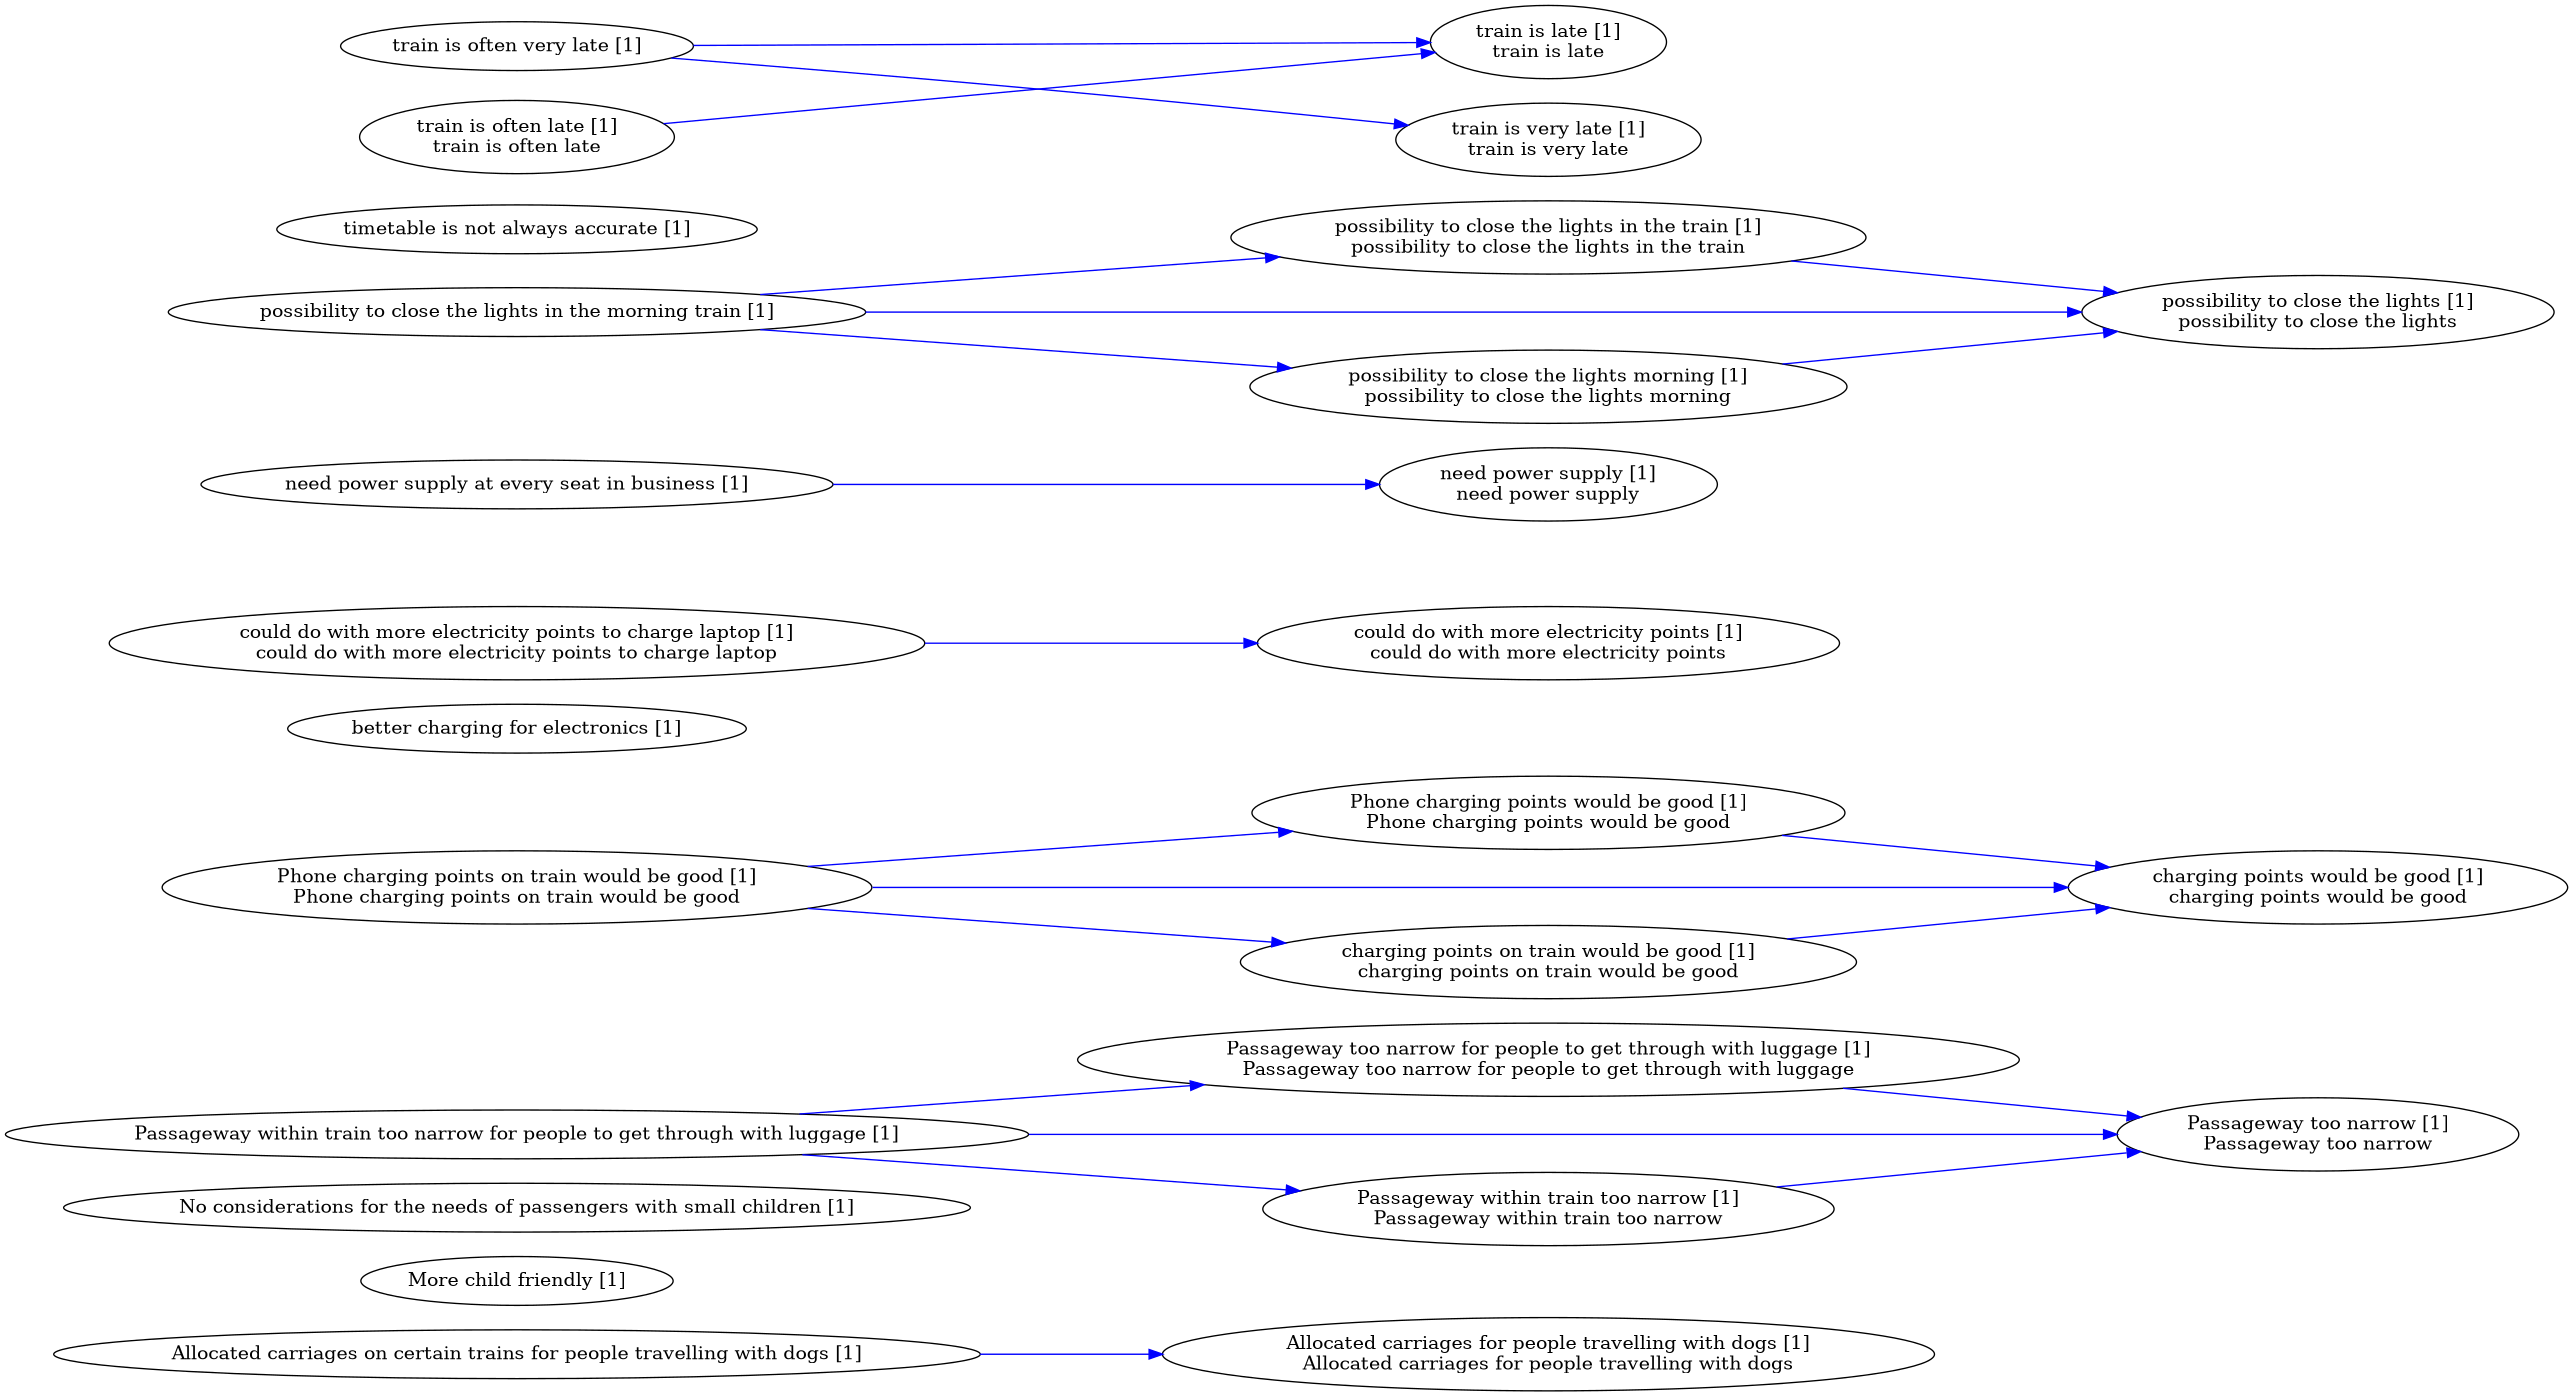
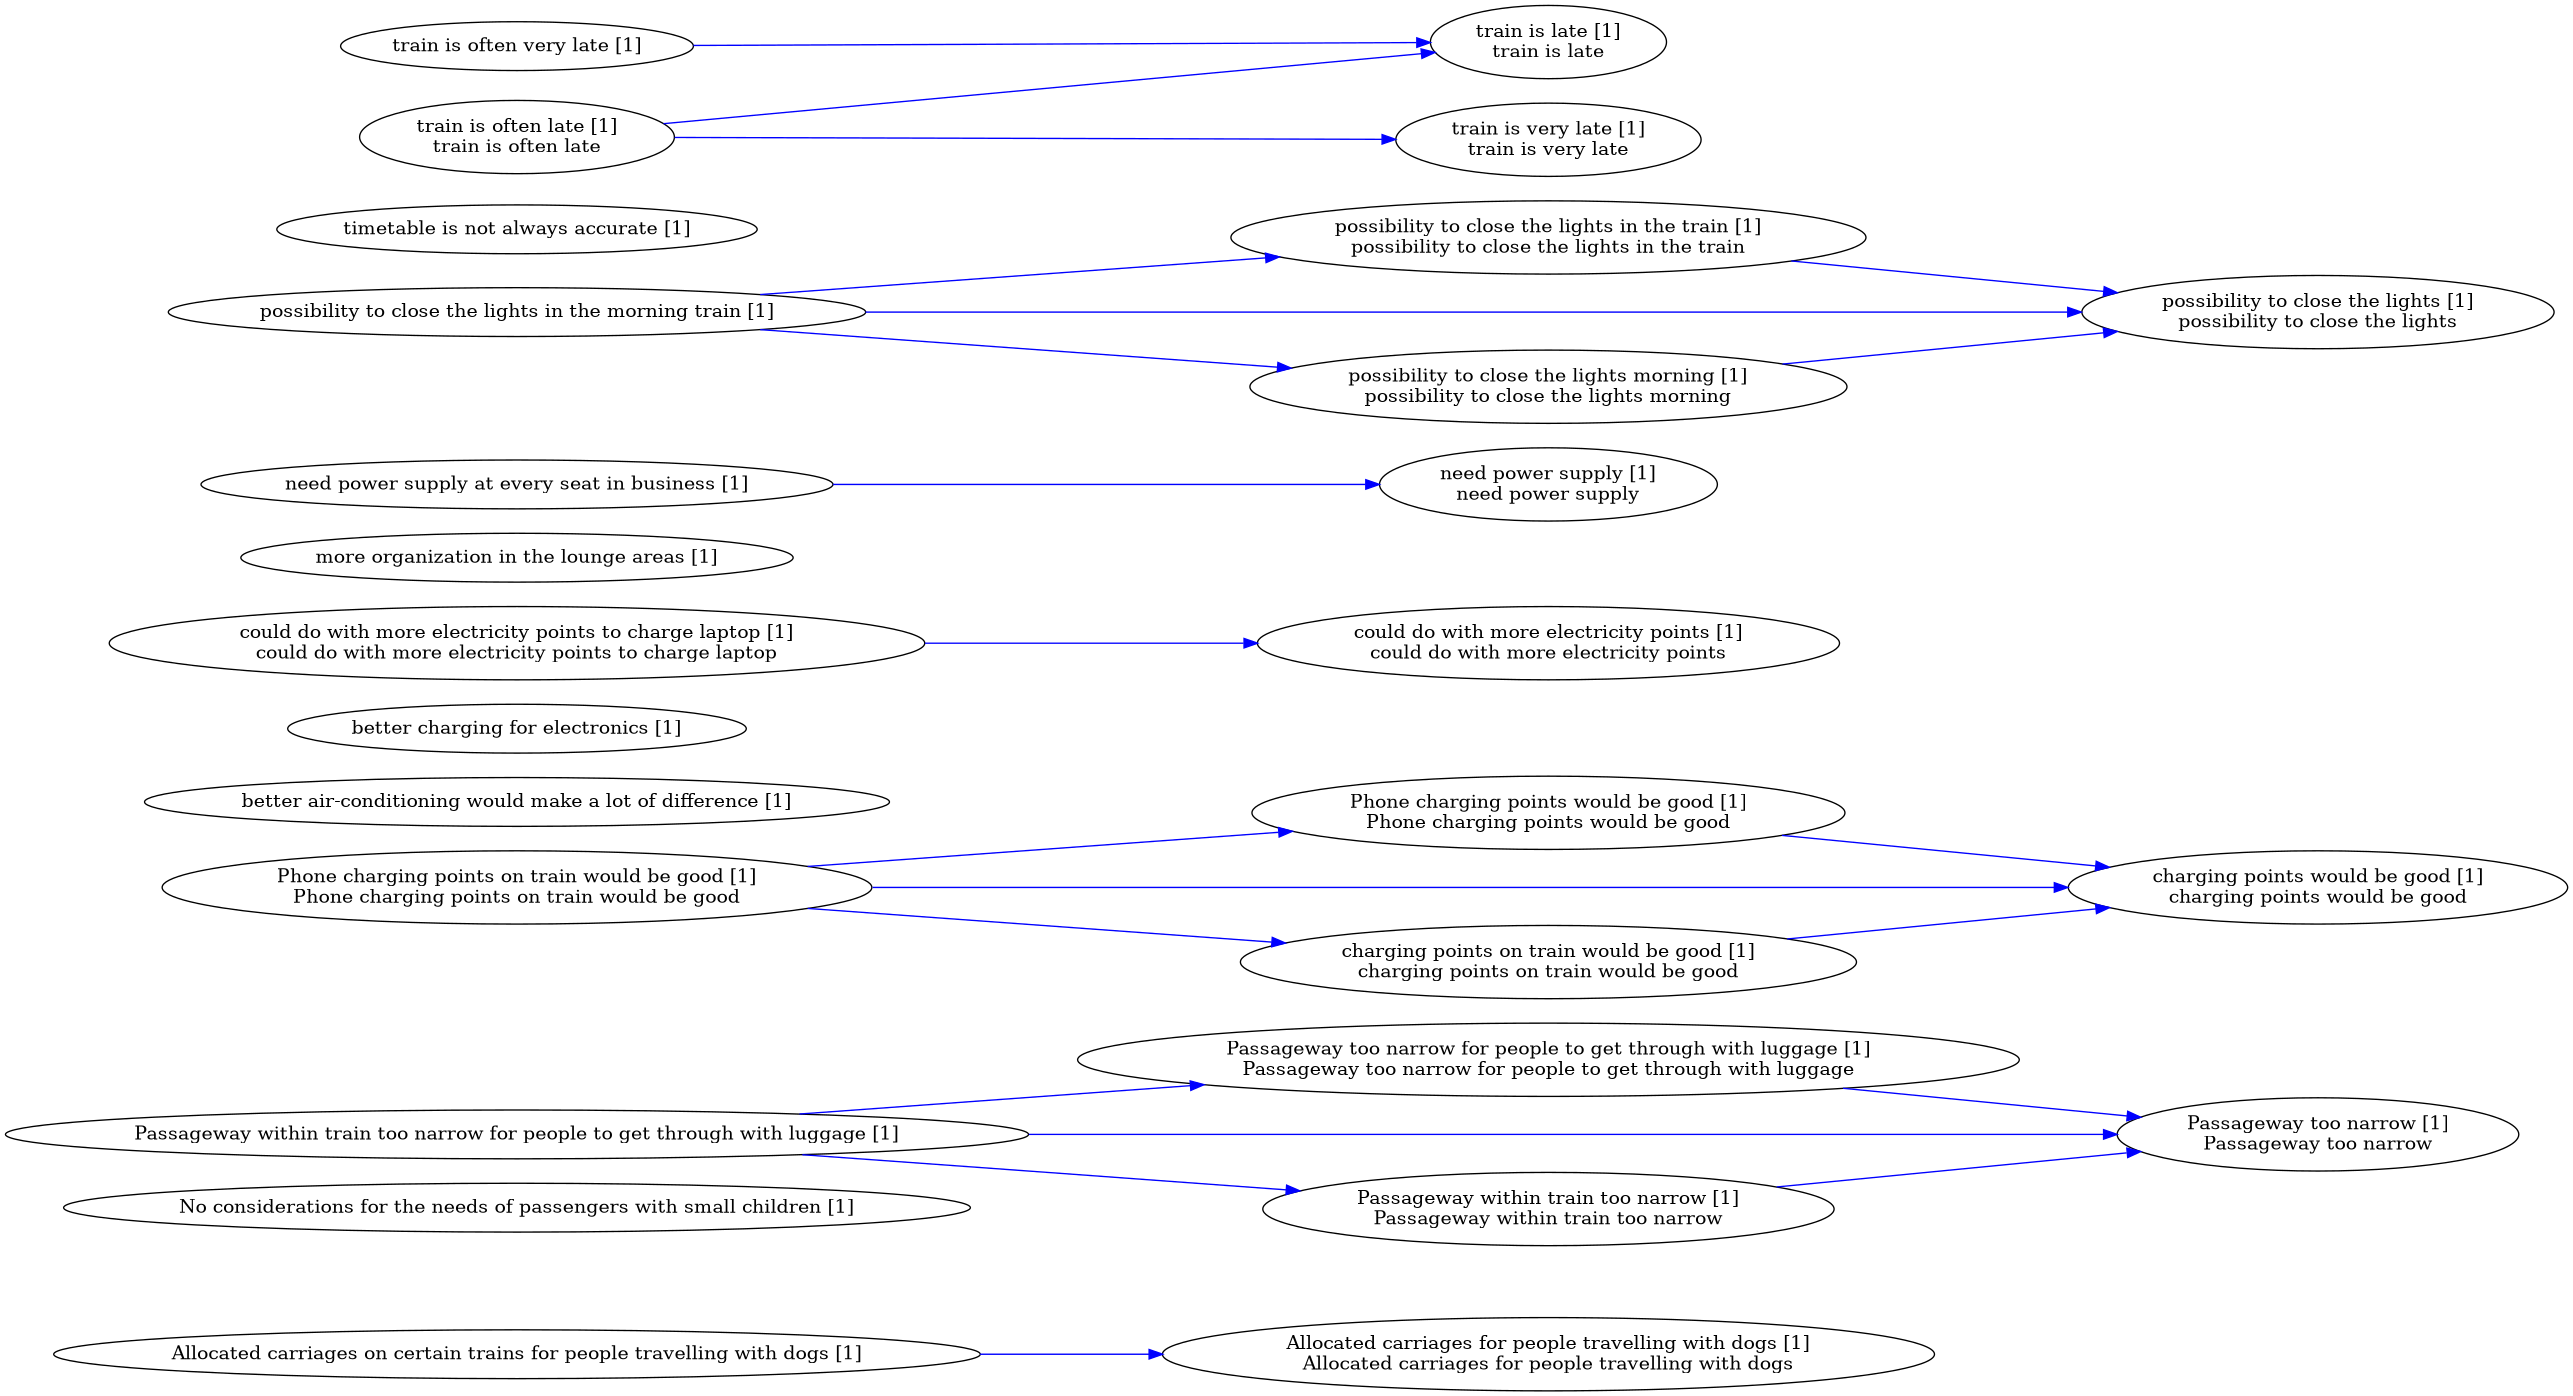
edge "train is often very late [1]" -> "train is very late [1] train is very late": now "train is often late [1] train is often late" -> "train is very late [1] train is very late"
node "more organization in the lounge areas [1]": added
node "better air-conditioning would make a lot of difference [1]": added
node "More child friendly [1]": removed
